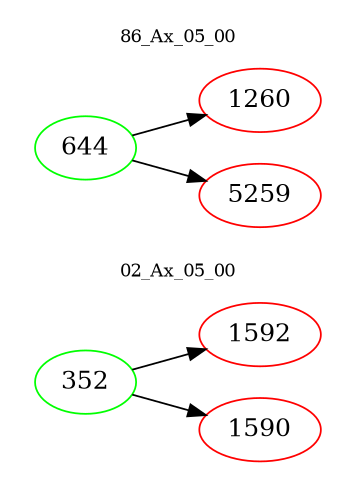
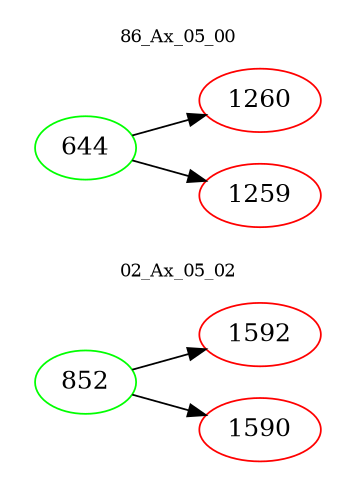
node "5259": label "5259" -> "1259"
cluster "02_Ax_05_00": label "02_Ax_05_00" -> "02_Ax_05_02"
node "352": label "352" -> "852"
